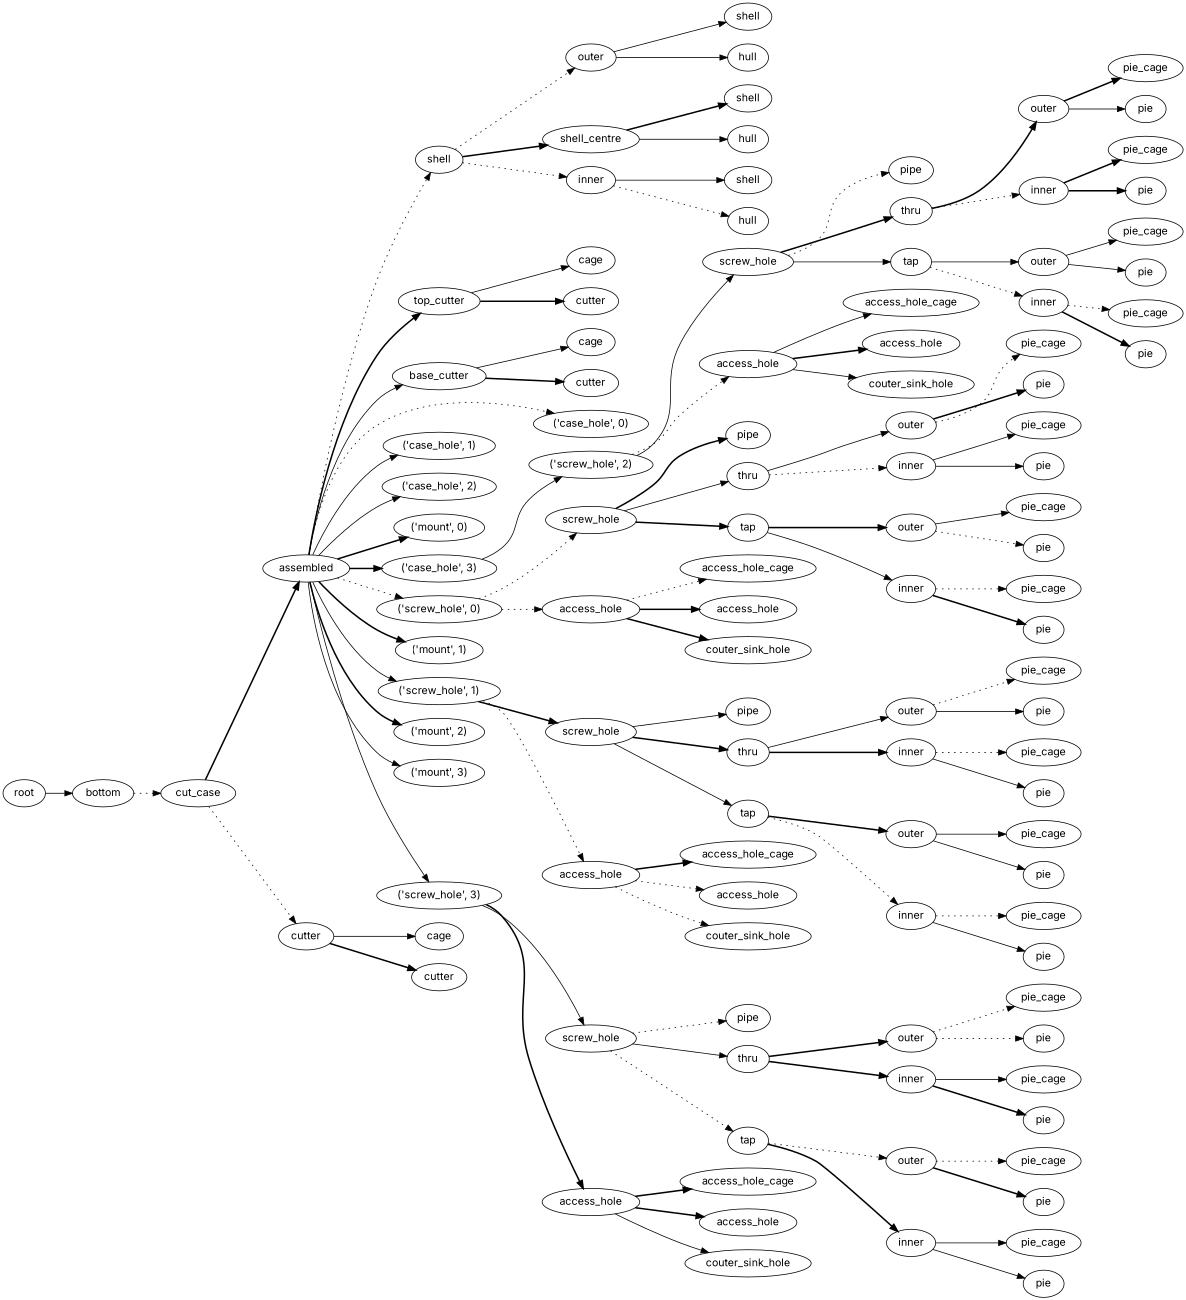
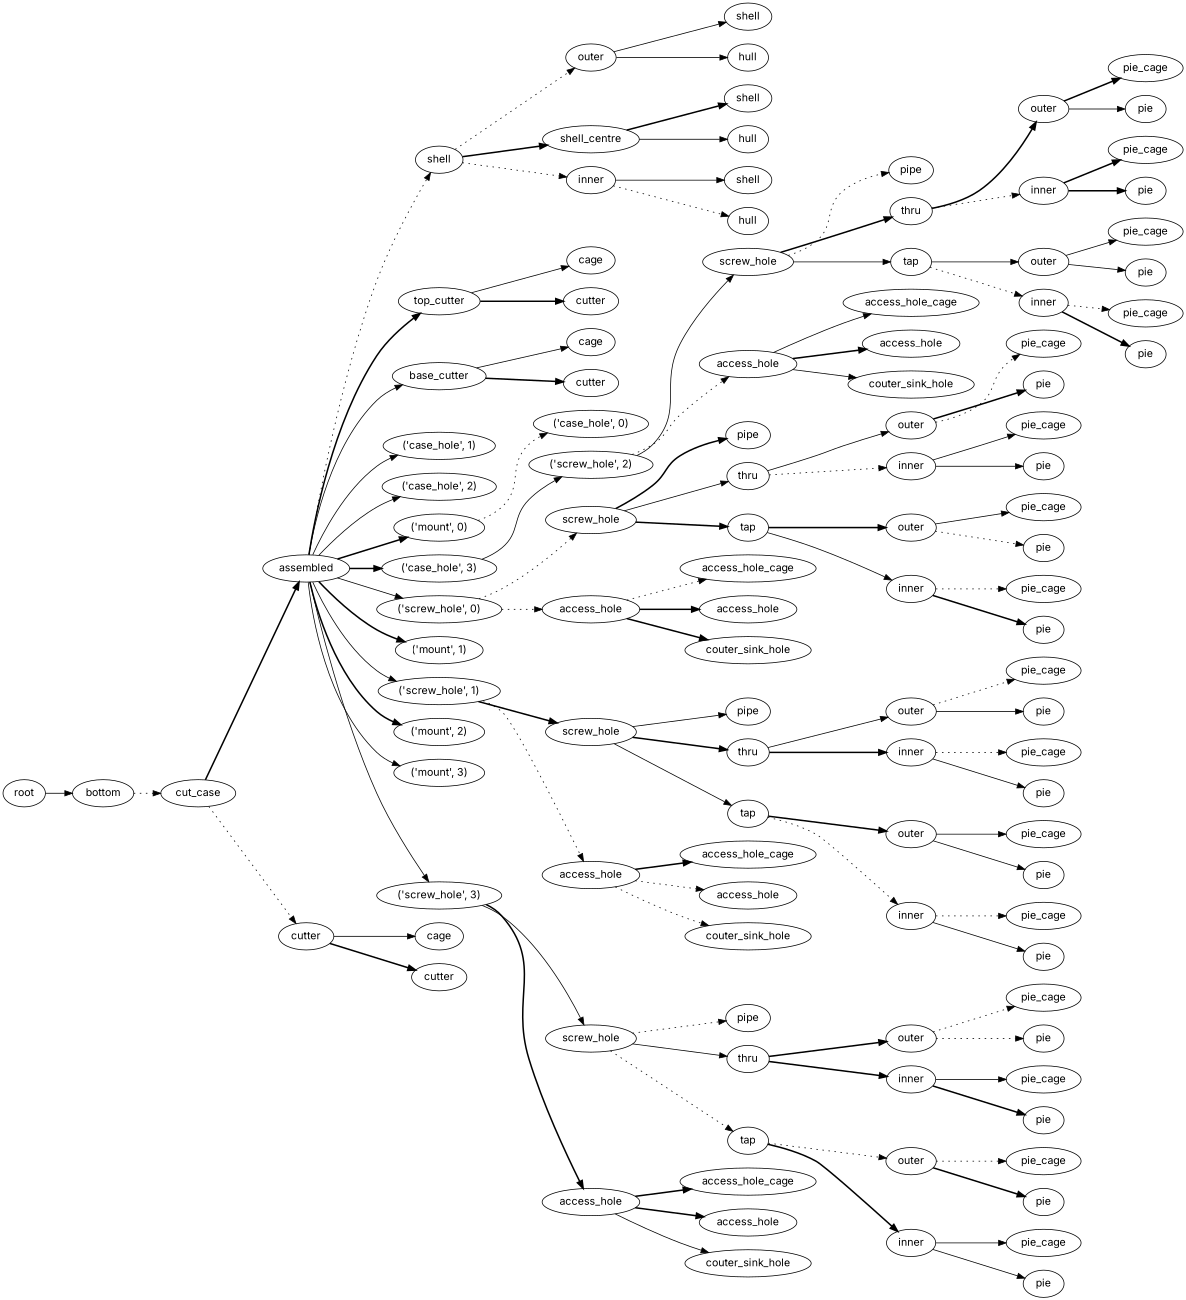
edge "assembled" -> "('case_hole', 0)": now "('mount', 0)" -> "('case_hole', 0)"
edge "assembled" -> "('screw_hole', 0)": style dotted -> solid
